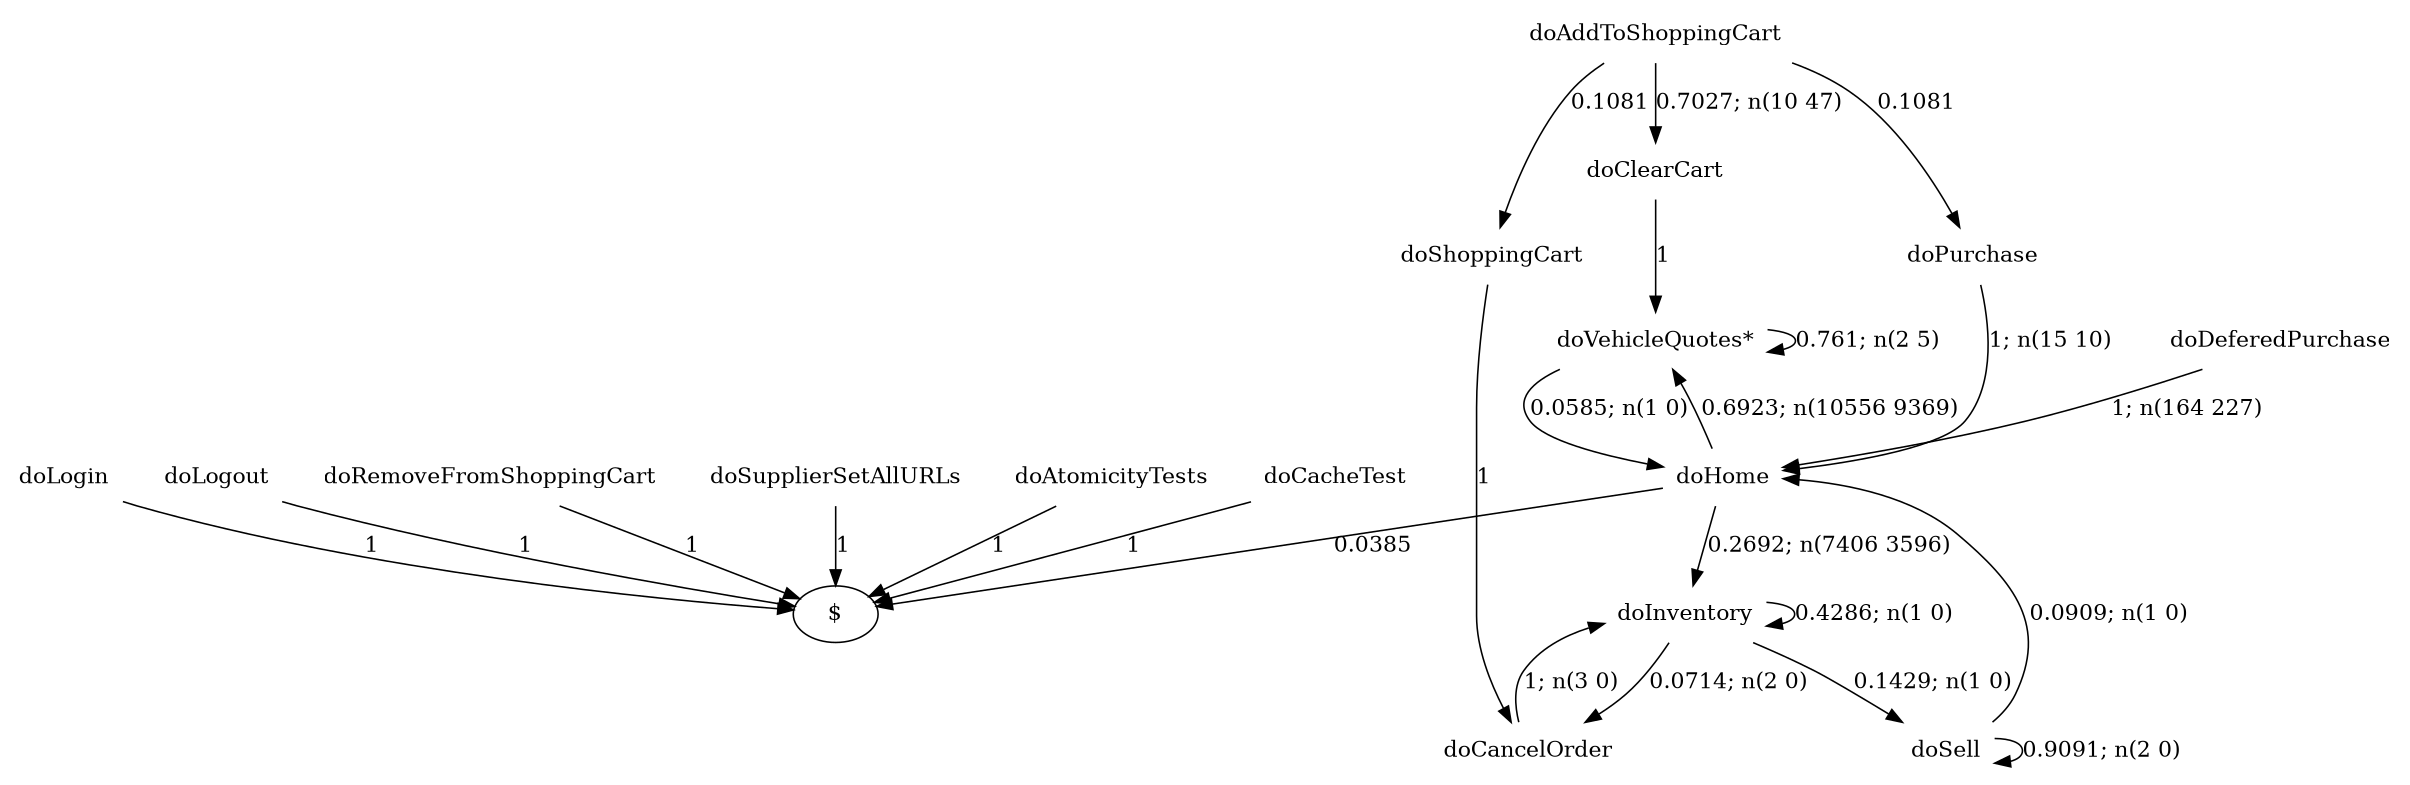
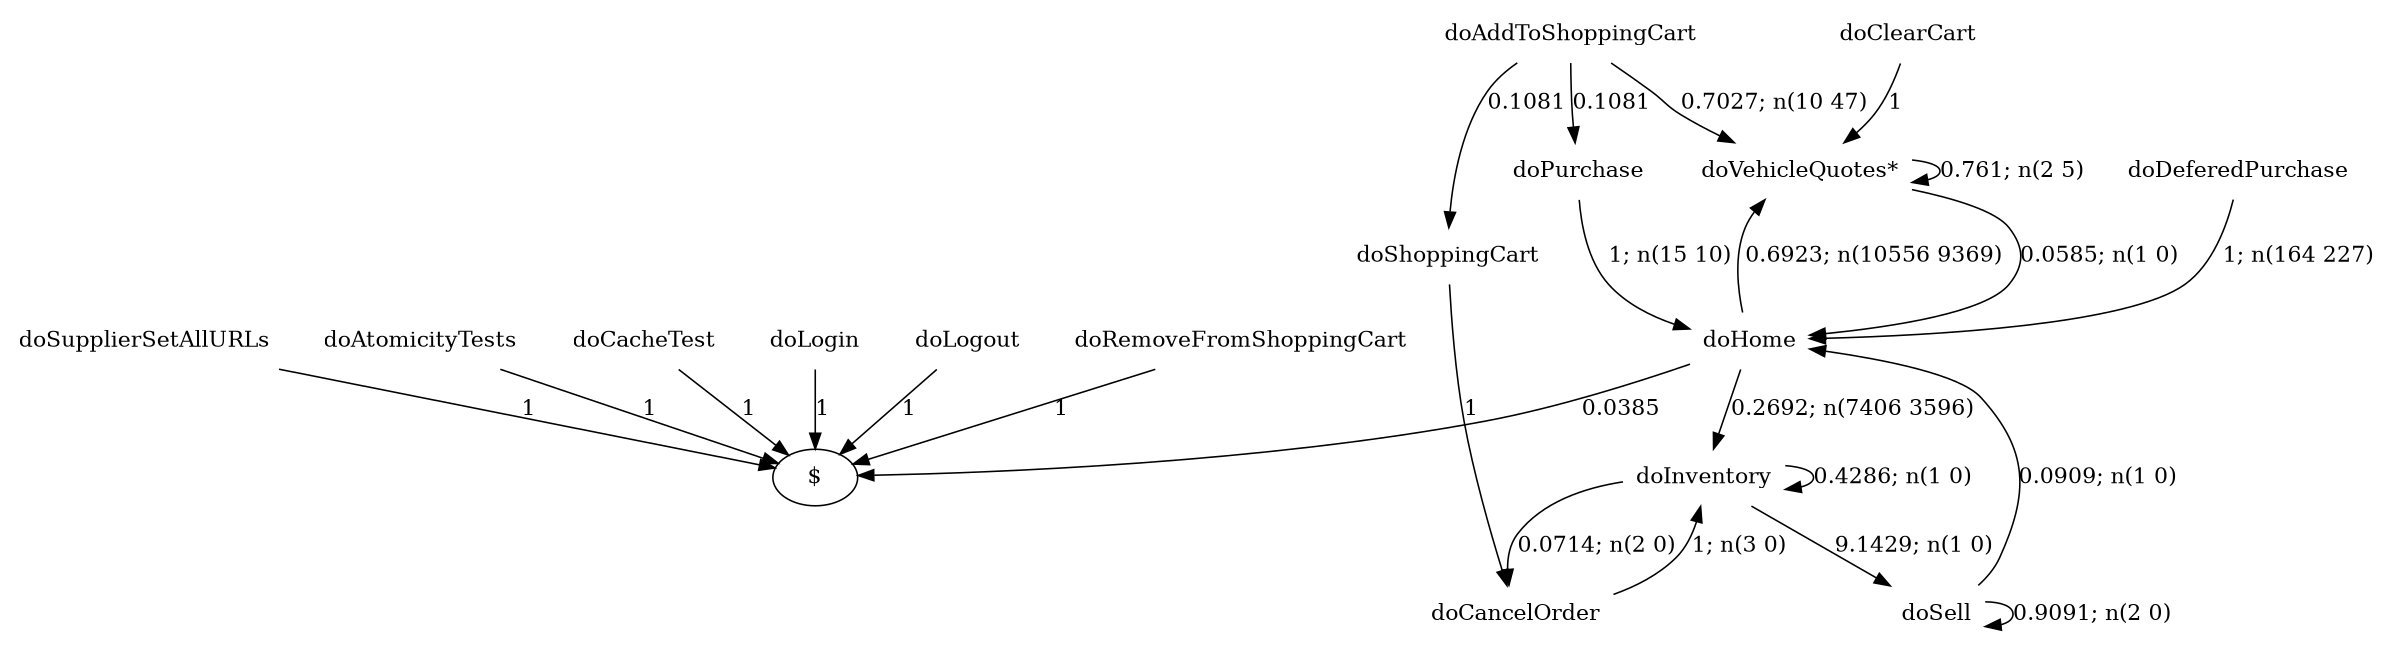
edge "doAddToShoppingCart" -> "doClearCart": now "doAddToShoppingCart" -> "doVehicleQuotes*"
edge "doInventory" -> "doSell": label "0.1429; n(1 0)" -> "9.1429; n(1 0)"
